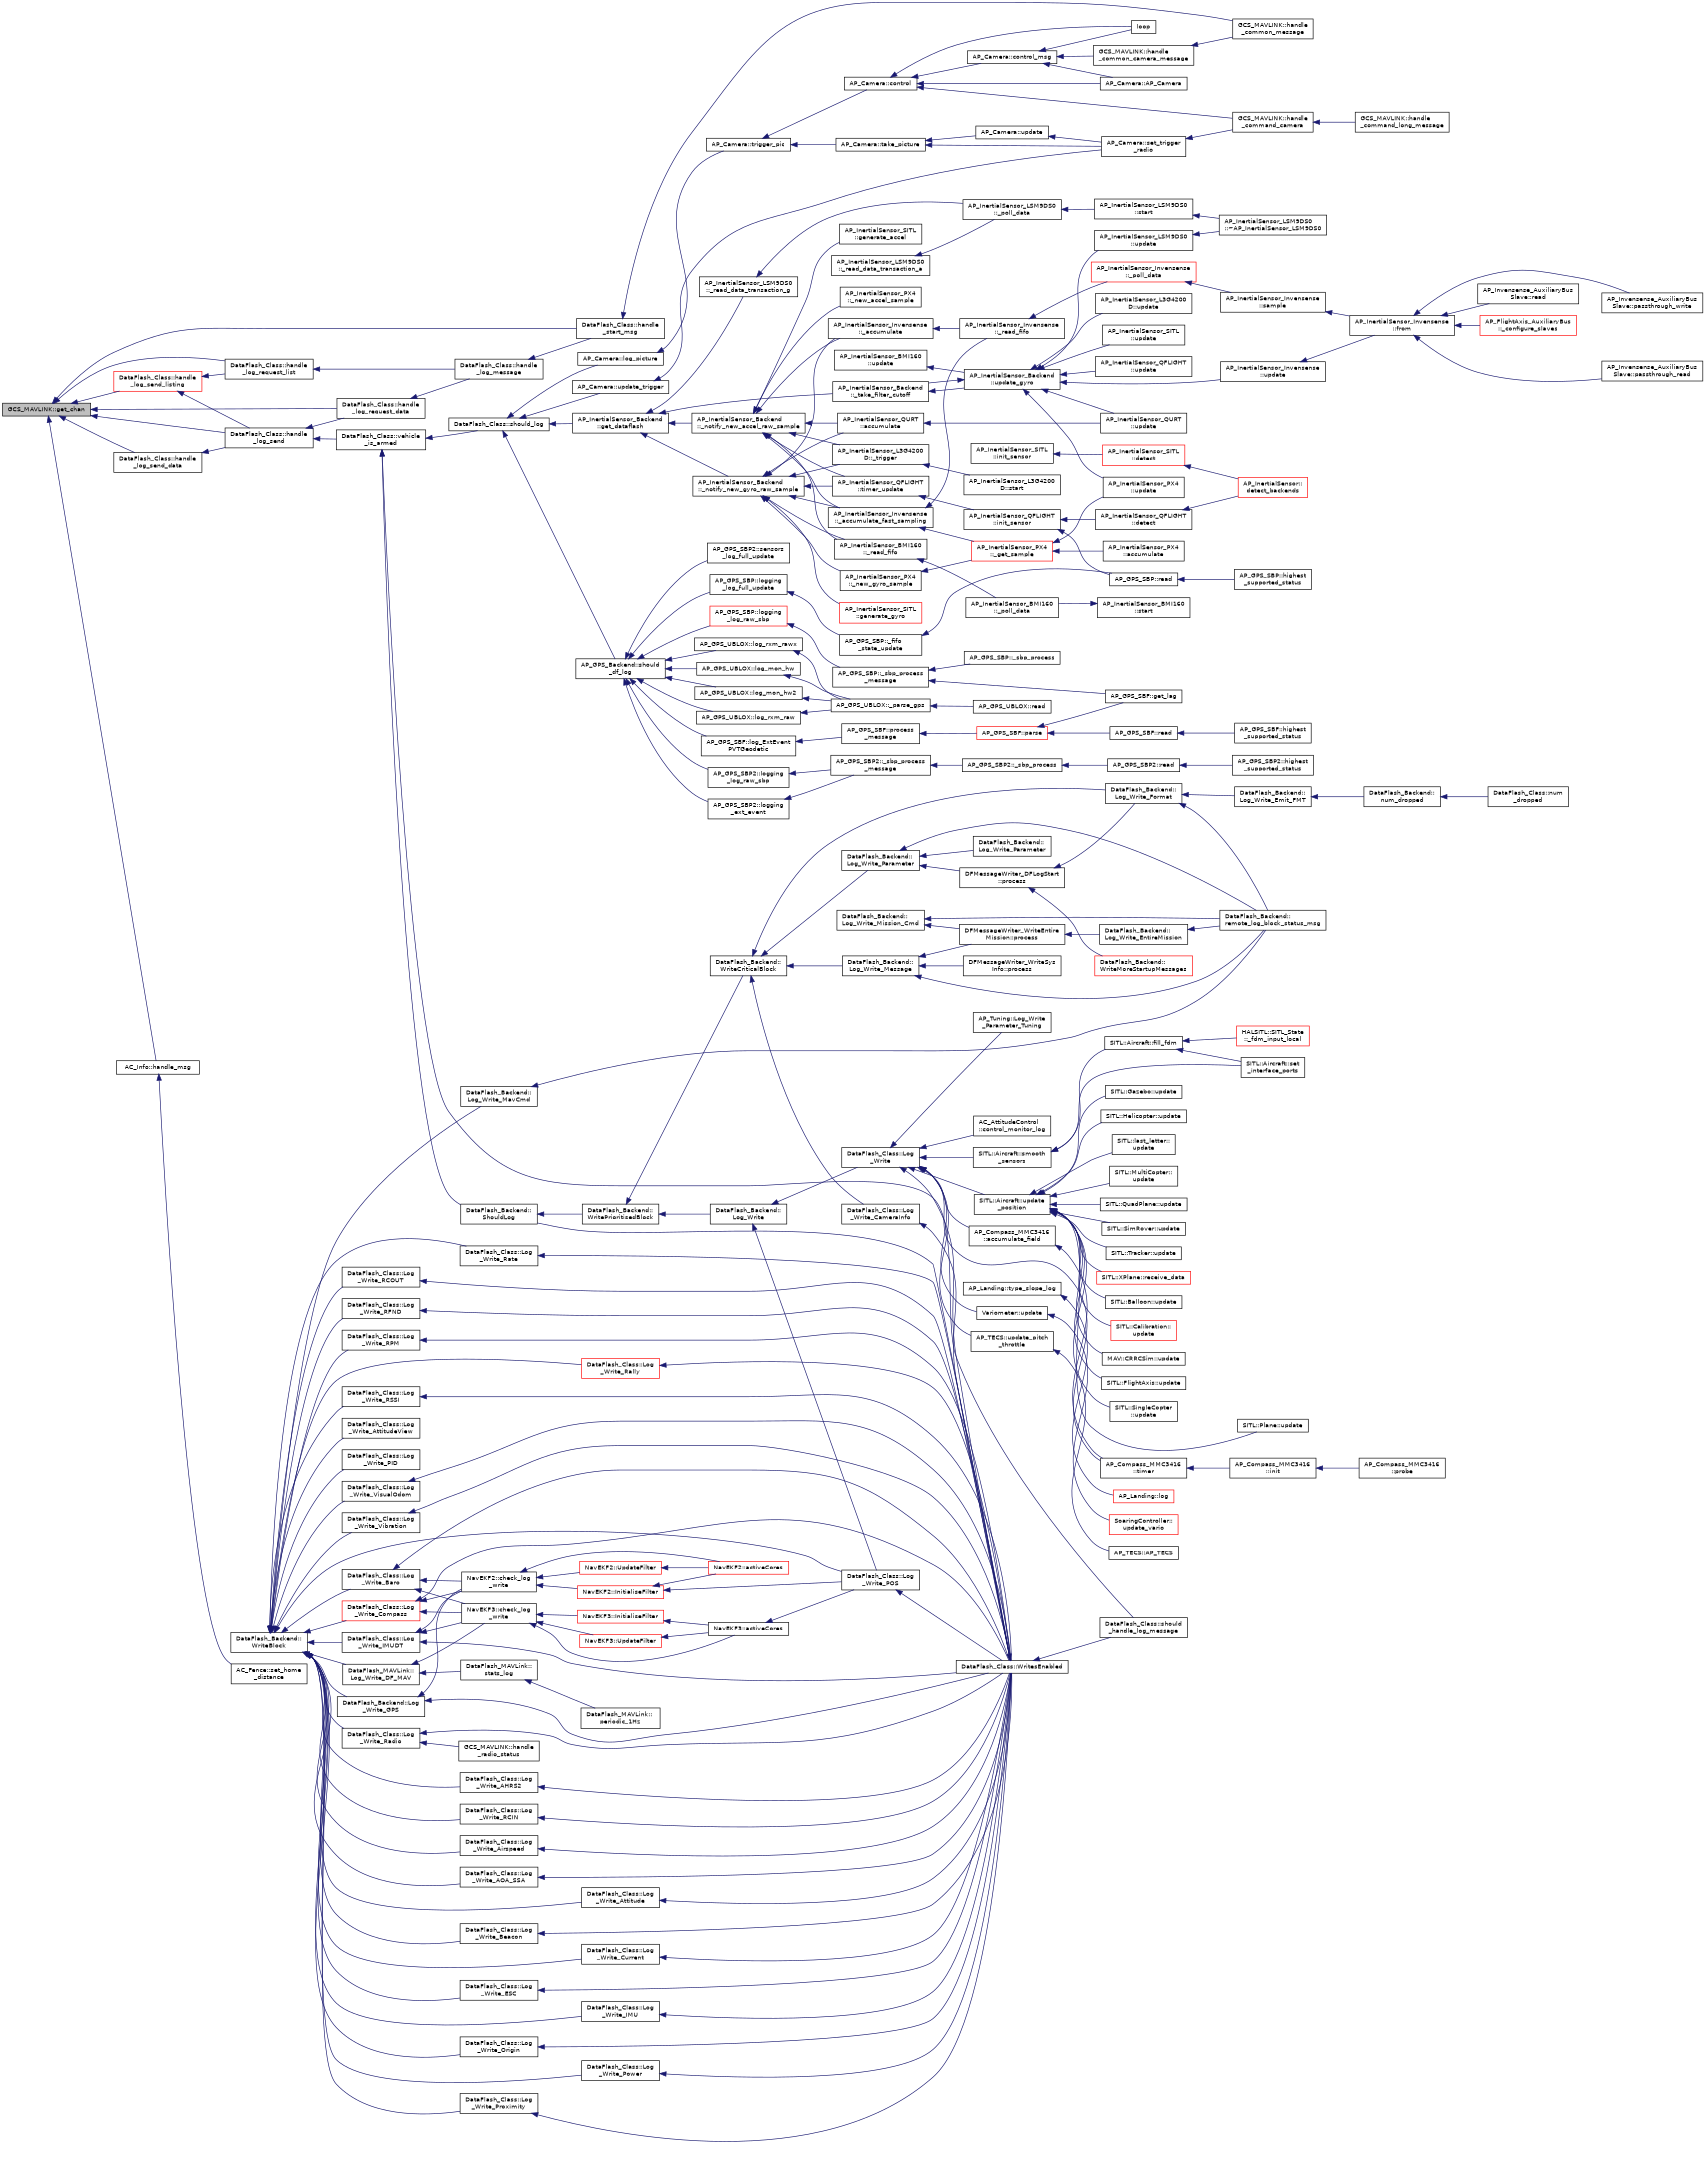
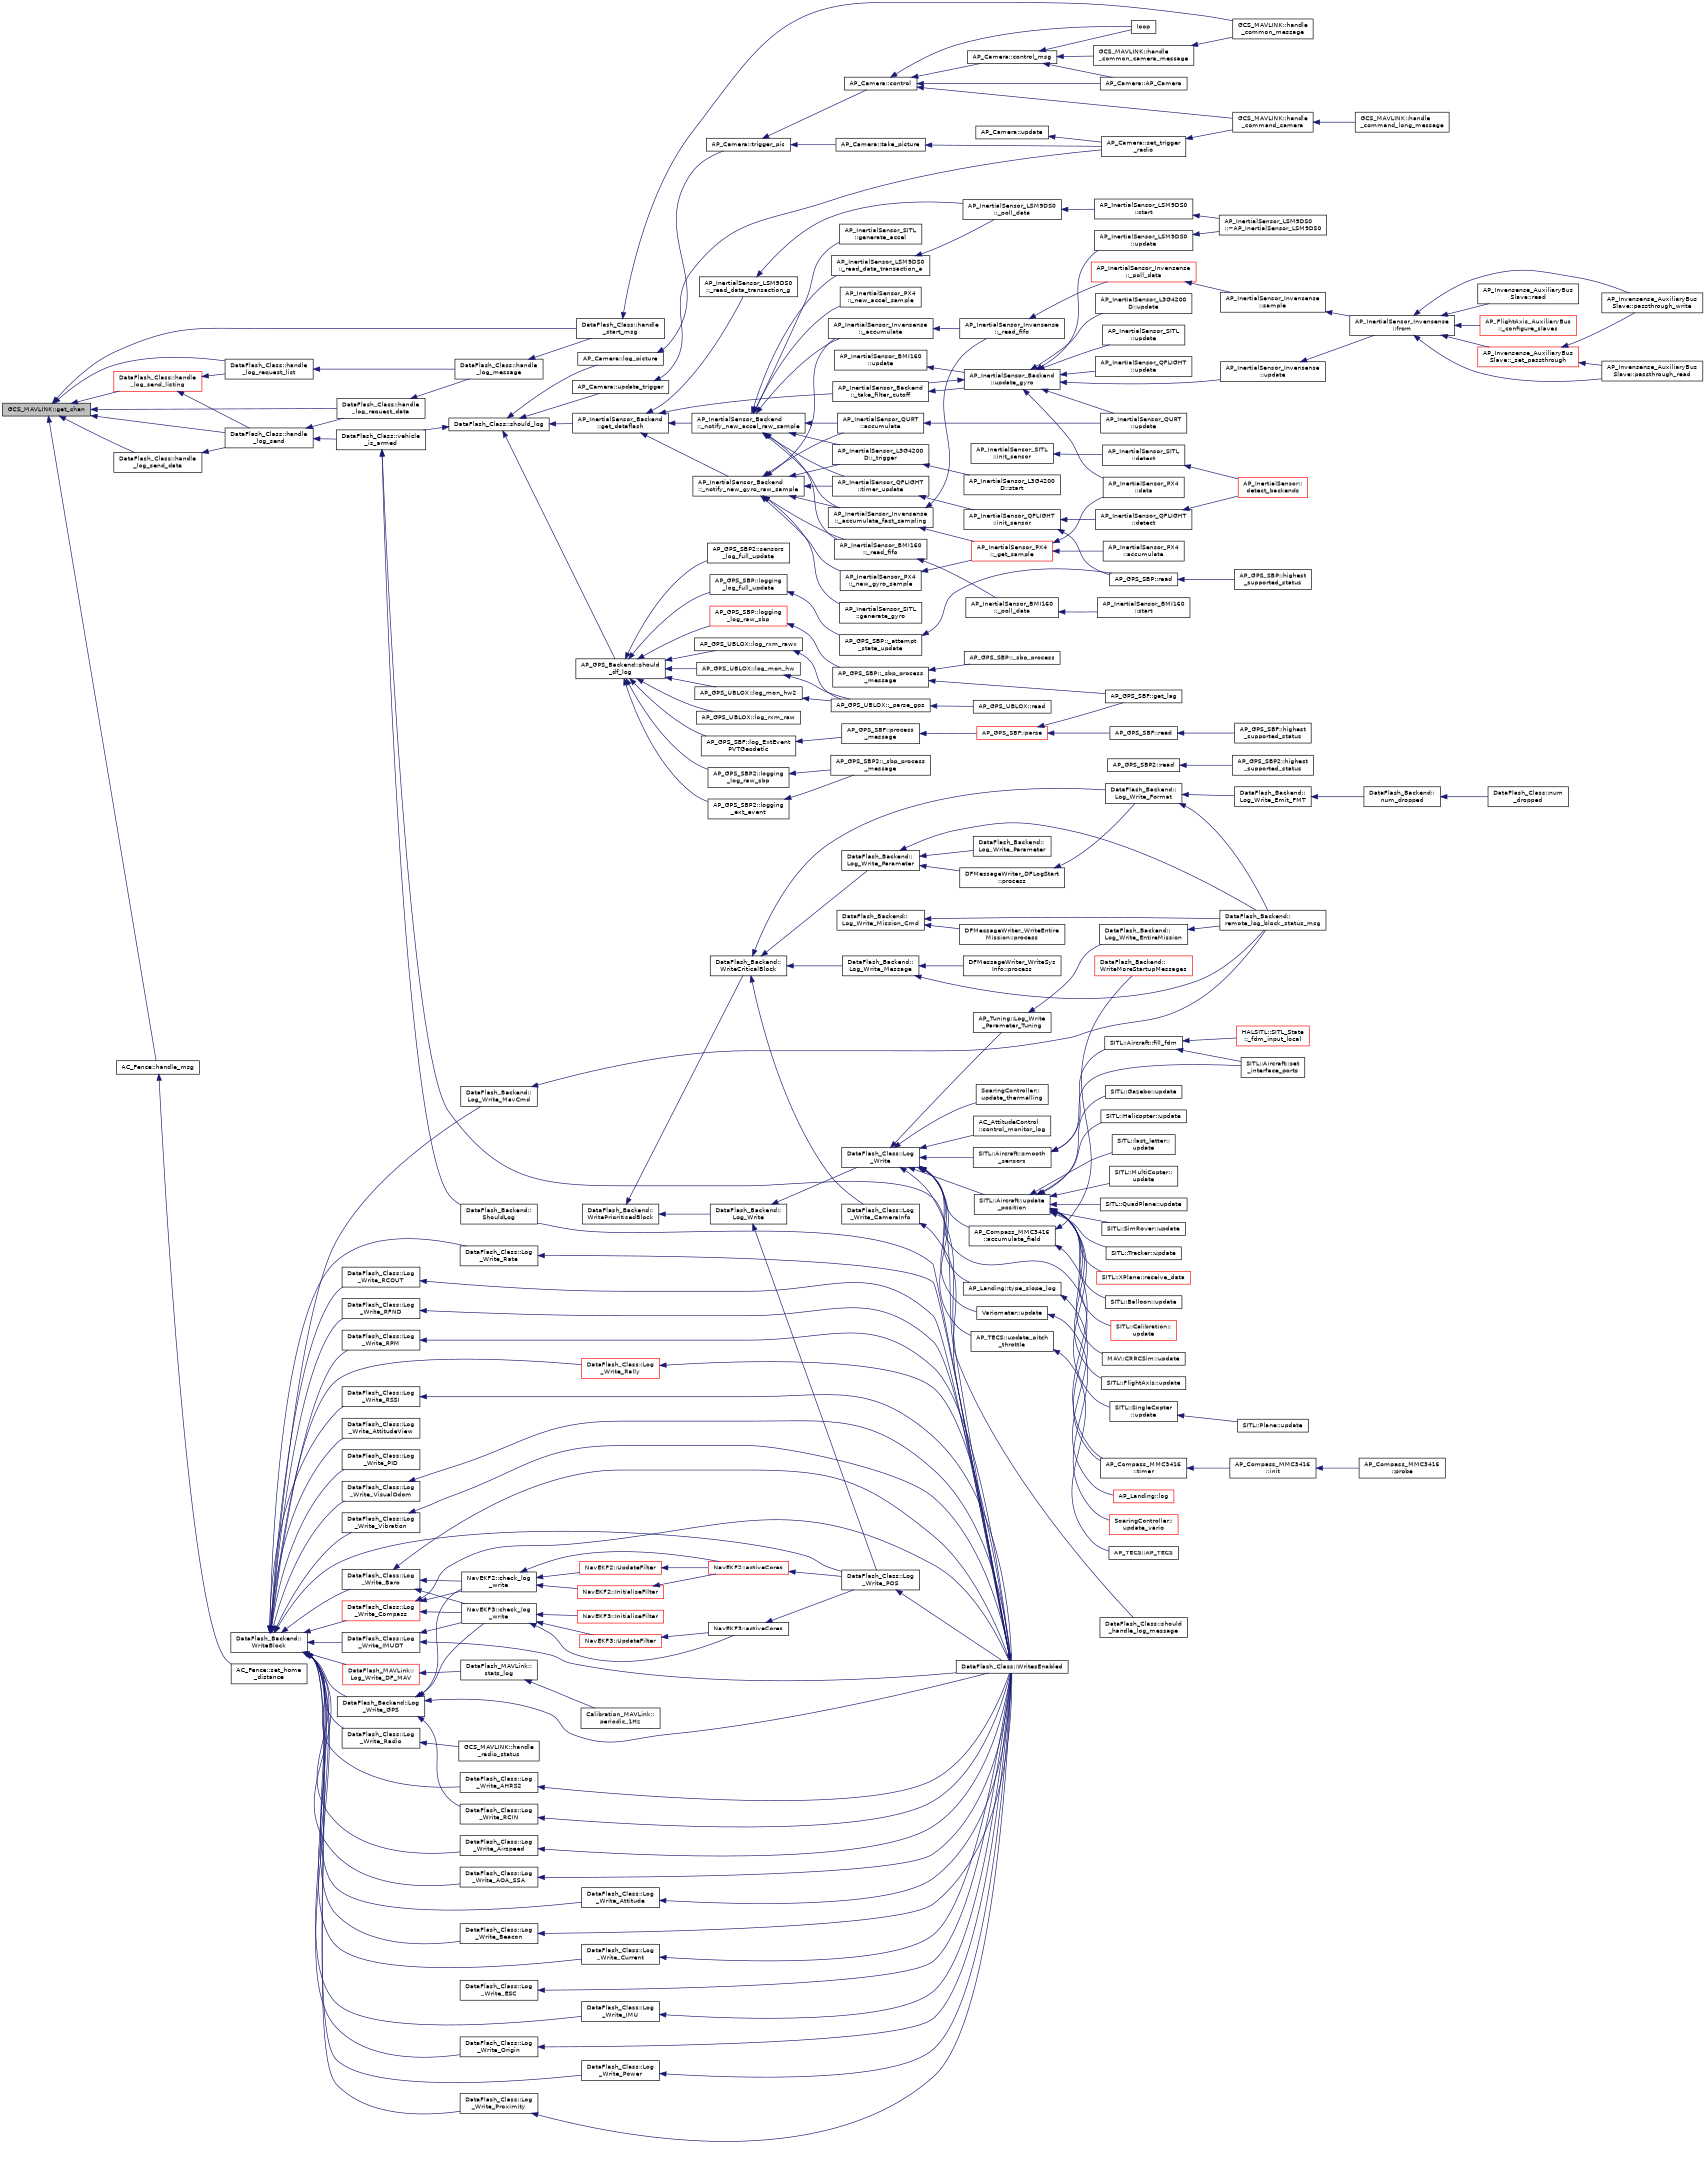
edge "AP_Camera::update" -> "AP_Camera::take_picture": removed
edge "AP_InertialSensor_LSM9DS0 ::_read_data_transaction_a" -> "AP_InertialSensor_Backend ::_notify_new_accel_raw_sample": added
node "AP_Invensense_AuxiliaryBus Slave::_set_passthrough": added
edge "DataFlash_Class::should_log" -> "DataFlash_Class::vehicle _is_armed": reversed
node "AP_InertialSensor_SITL ::detect": color red -> black
node "AP_InertialSensor_PX4 ::update": label "AP_InertialSensor_PX4 ::update" -> "AP_InertialSensor_PX4 ::data"
edge "AP_InertialSensor_BMI160 ::_poll_data" -> "AP_InertialSensor_BMI160 ::start": reversed
node "AP_InertialSensor_SITL ::generate_gyro": color red -> black
node "AP_GPS_SBP::_fifo _state_update": label "AP_GPS_SBP::_fifo _state_update" -> "AP_GPS_SBP::_attempt _state_update"
edge "AP_GPS_UBLOX::_parse_gps" -> "AP_GPS_UBLOX::log_rxm_raw": removed
node "AP_GPS_SBP2::_sbp_process": removed
edge "DataFlash_Backend:: WriteMoreStartupMessages" -> "DFMessageWriter_DFLogStart ::process": now "DataFlash_Backend:: WriteMoreStartupMessages" -> "AP_Compass_MMC3416 ::accumulate_field"
edge "DataFlash_Backend:: Log_Write_EntireMission" -> "DFMessageWriter_WriteEntire Mission::process": now "DataFlash_Backend:: Log_Write_EntireMission" -> "AP_Tuning::Log_Write _Parameter_Tuning"
edge "DFMessageWriter_WriteEntire Mission::process" -> "DataFlash_Backend:: Log_Write_Message": removed
node "AC_Info::handle_msg": label "AC_Info::handle_msg" -> "AC_Fence::handle_msg"
node "SoaringController:: update_thermalling": added
edge "DataFlash_Backend:: WritePrioritisedBlock" -> "DataFlash_Backend:: ShouldLog": removed
edge "AP_Landing::type_slope_log" -> "DataFlash_Class::Log _Write": added
edge "SITL::Plane::update" -> "SITL::Aircraft::update _position": now "SITL::Plane::update" -> "SITL::SingleCopter ::update"
edge "DataFlash_Class::Log _Write_POS" -> "NavEKF2::InitialiseFilter": now "DataFlash_Class::Log _Write_POS" -> "NavEKF2::activeCores"
edge "NavEKF2::check_log _write" -> "DataFlash_Class::Log _Write_IMUDT": removed
edge "NavEKF3::activeCores" -> "NavEKF3::InitialiseFilter": removed
edge "NavEKF3::check_log _write" -> "DataFlash_MAVLink:: Log_Write_DF_MAV": now "NavEKF3::check_log _write" -> "DataFlash_Backend::Log _Write_GPS"
edge "DataFlash_Class::should _handle_log_message" -> "DataFlash_Class::WritesEnabled": removed
node "DataFlash_MAVLink:: Log_Write_DF_MAV": color black -> red
node "DataFlash_MAVLink:: periodic_1Hz": label "DataFlash_MAVLink:: periodic_1Hz" -> "Calibration_MAVLink:: periodic_1Hz"
edge "DataFlash_Class::WritesEnabled" -> "DataFlash_Class::Log _Write_Radio": removed
edge "DataFlash_Class::Log _Write_RCIN" -> "DataFlash_Backend:: WriteBlock": now "DataFlash_Class::Log _Write_RCIN" -> "DataFlash_Backend::Log _Write_GPS"
edge "DataFlash_Class::Log _Write_ESC" -> "DataFlash_Backend:: WriteBlock": removed
